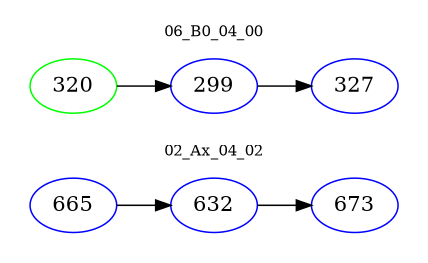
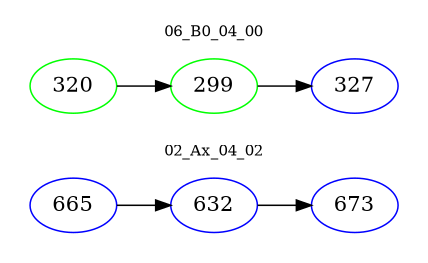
node "299": color blue -> green
